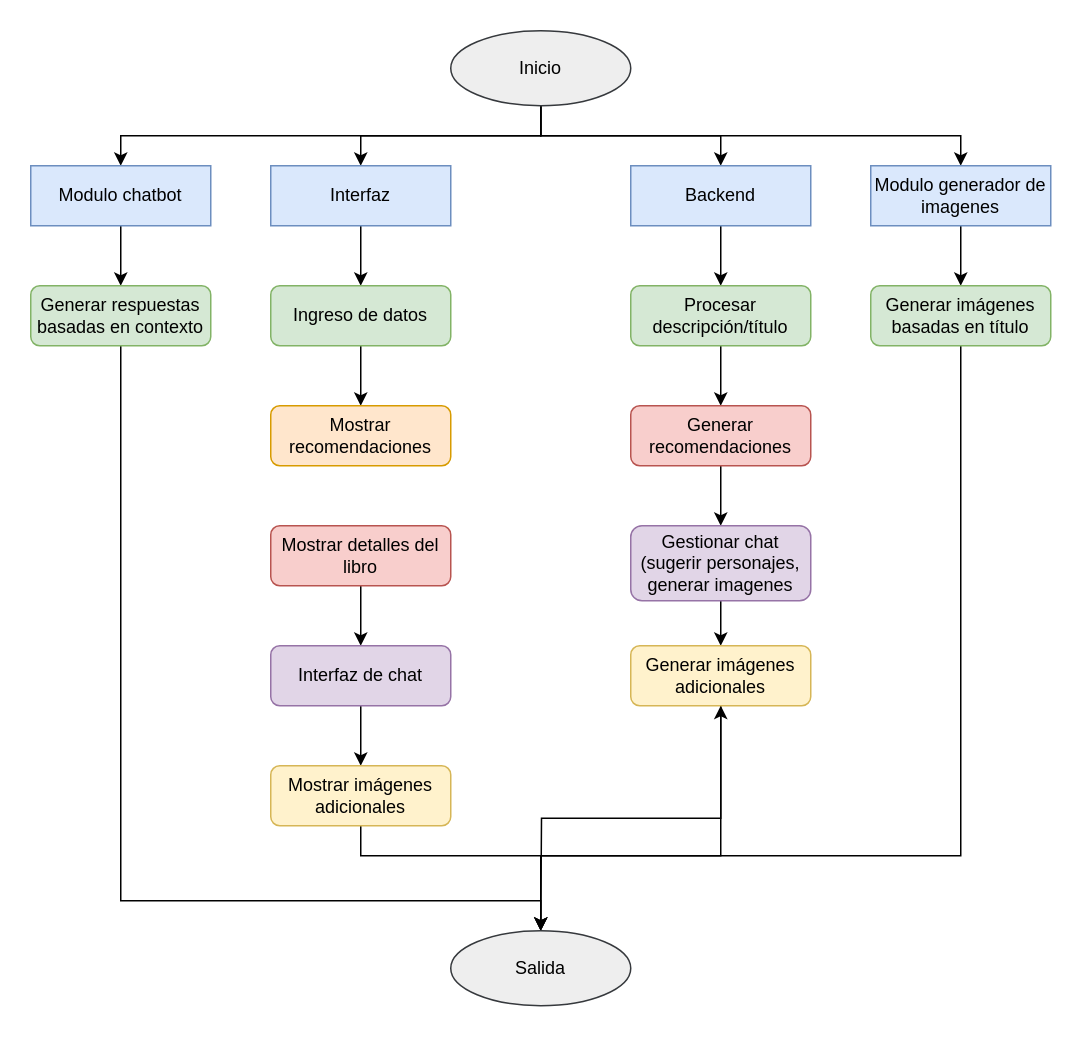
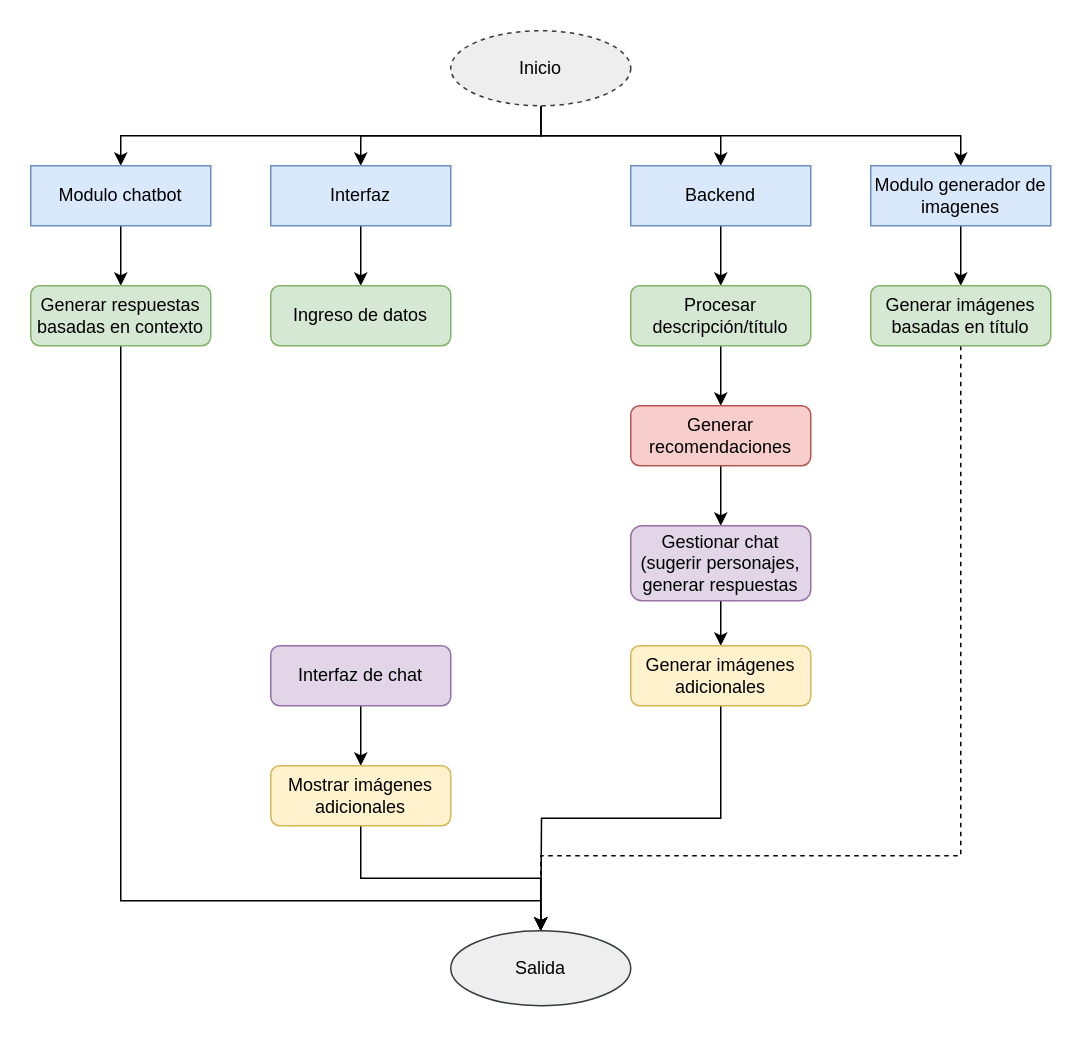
node "Inicio": style solid -> dashed
edge "Ingreso de datos" -> "Mostrar recomendaciones": removed
node "Mostrar recomendaciones": removed
node "Mostrar detalles del libro": removed
node "Gestionar chat (sugerir personajes, generar imagenes": label "Gestionar chat (sugerir personajes, generar imagenes" -> "Gestionar chat (sugerir personajes, generar respuestas"
edge "Mostrar detalles del libro" -> "Interfaz de chat": removed
edge "Generar imágenes basadas en título" -> "Salida": style solid -> dashed
edge "Mostrar imágenes adicionales" -> "Generar imágenes adicionales": now "Mostrar imágenes adicionales" -> "Salida"
